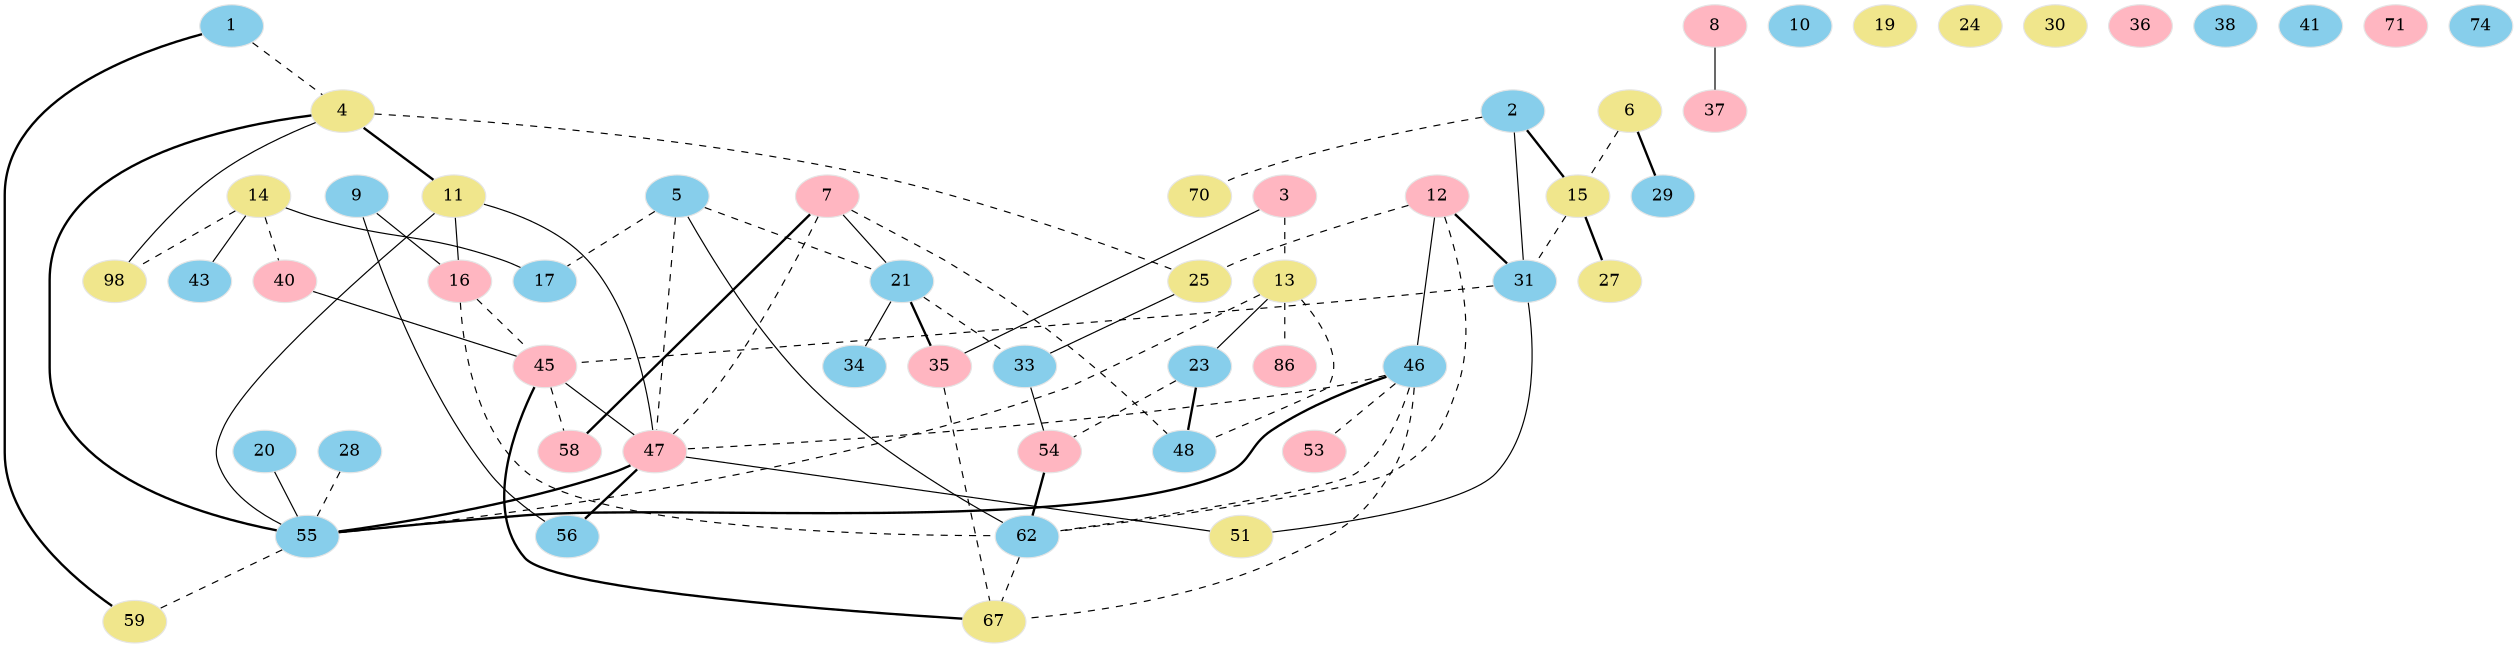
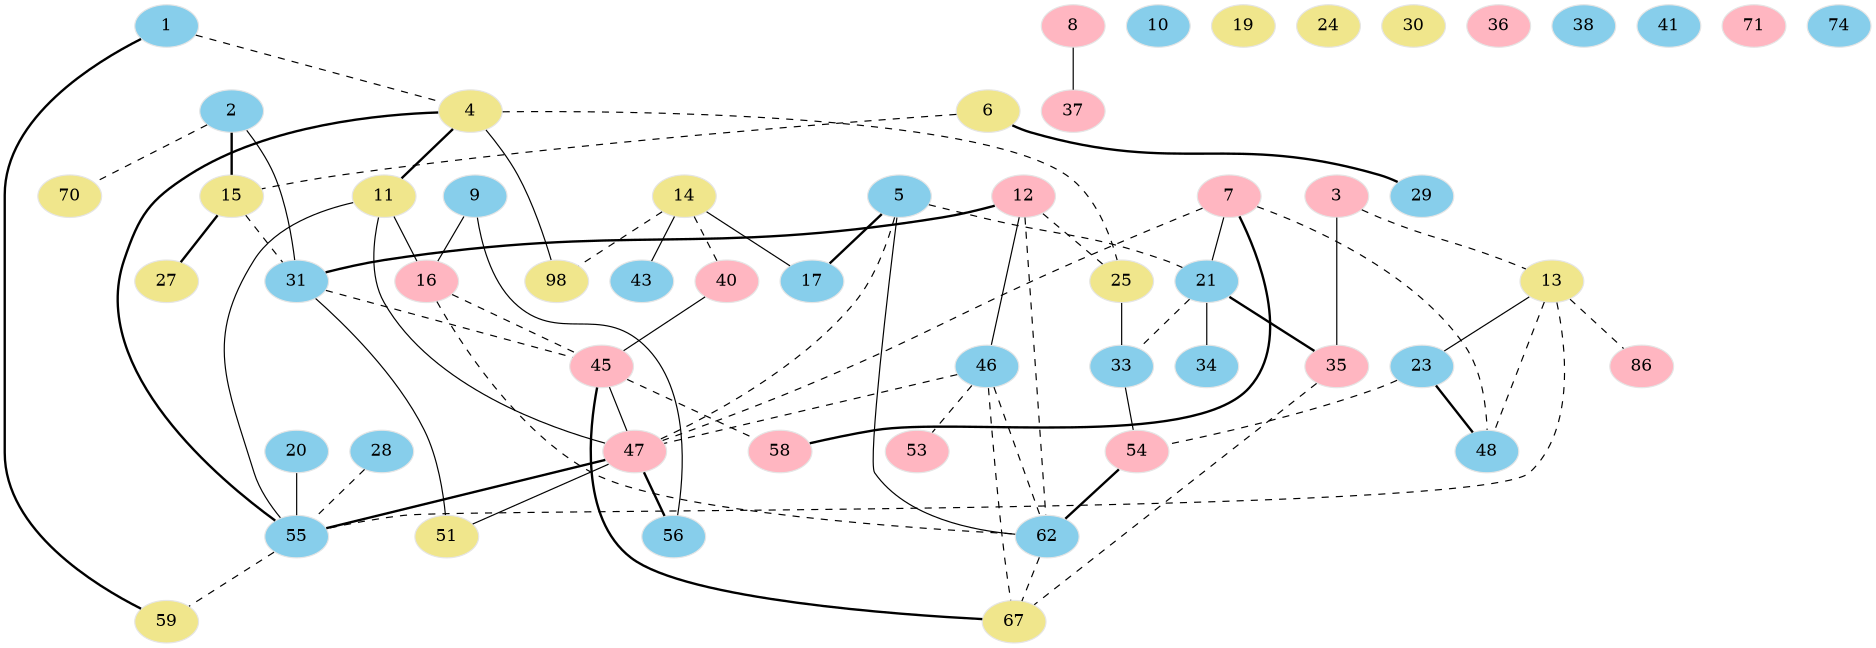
edge "5" -- "17": style dashed -> bold
edge "46" -- "55": removed
